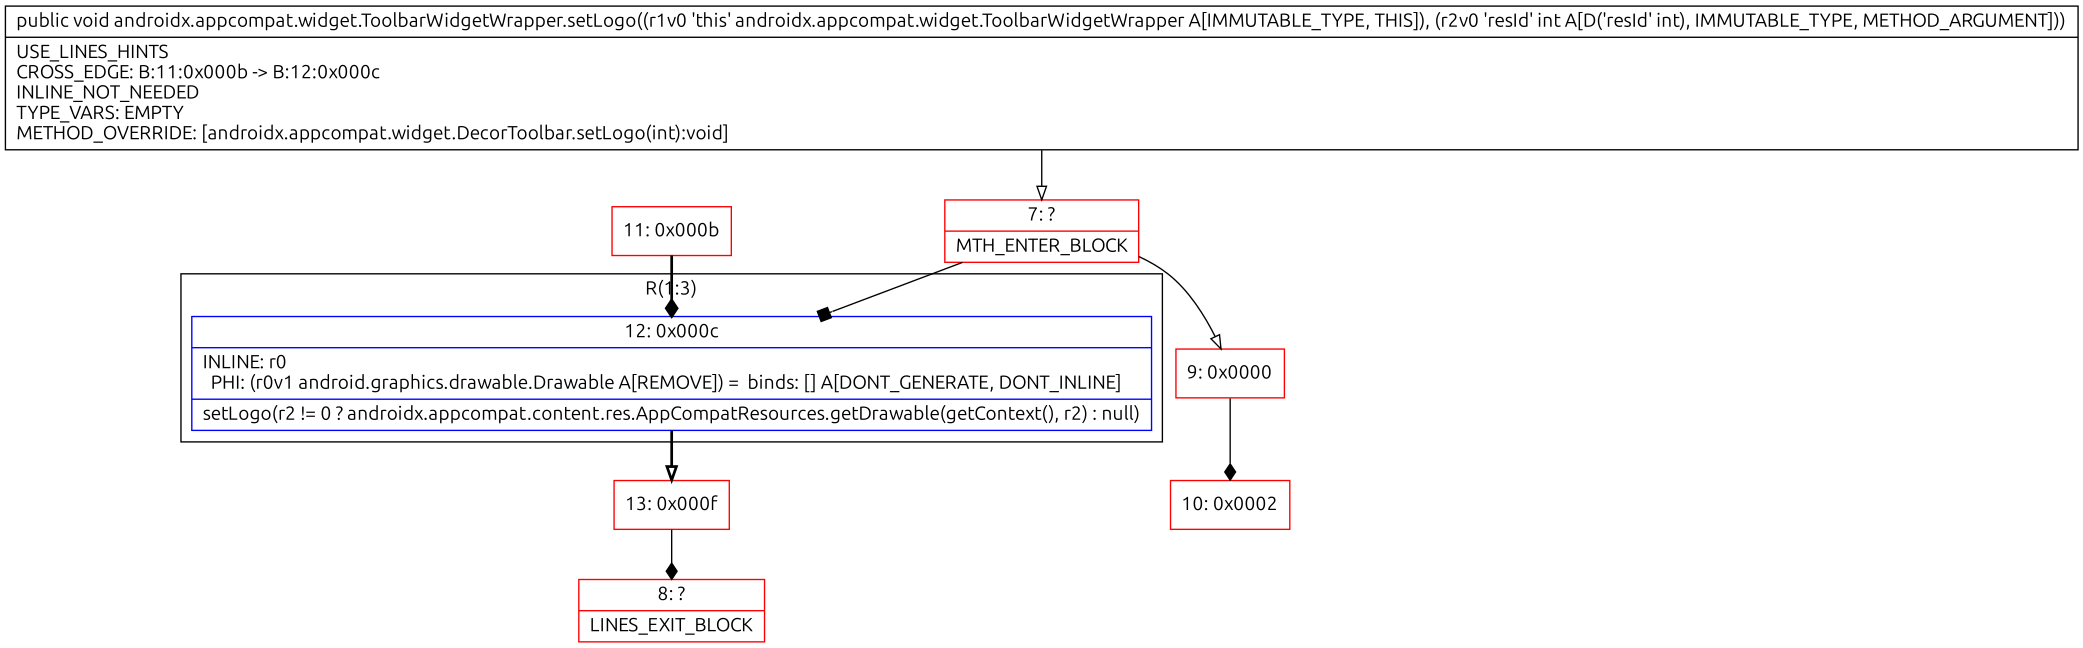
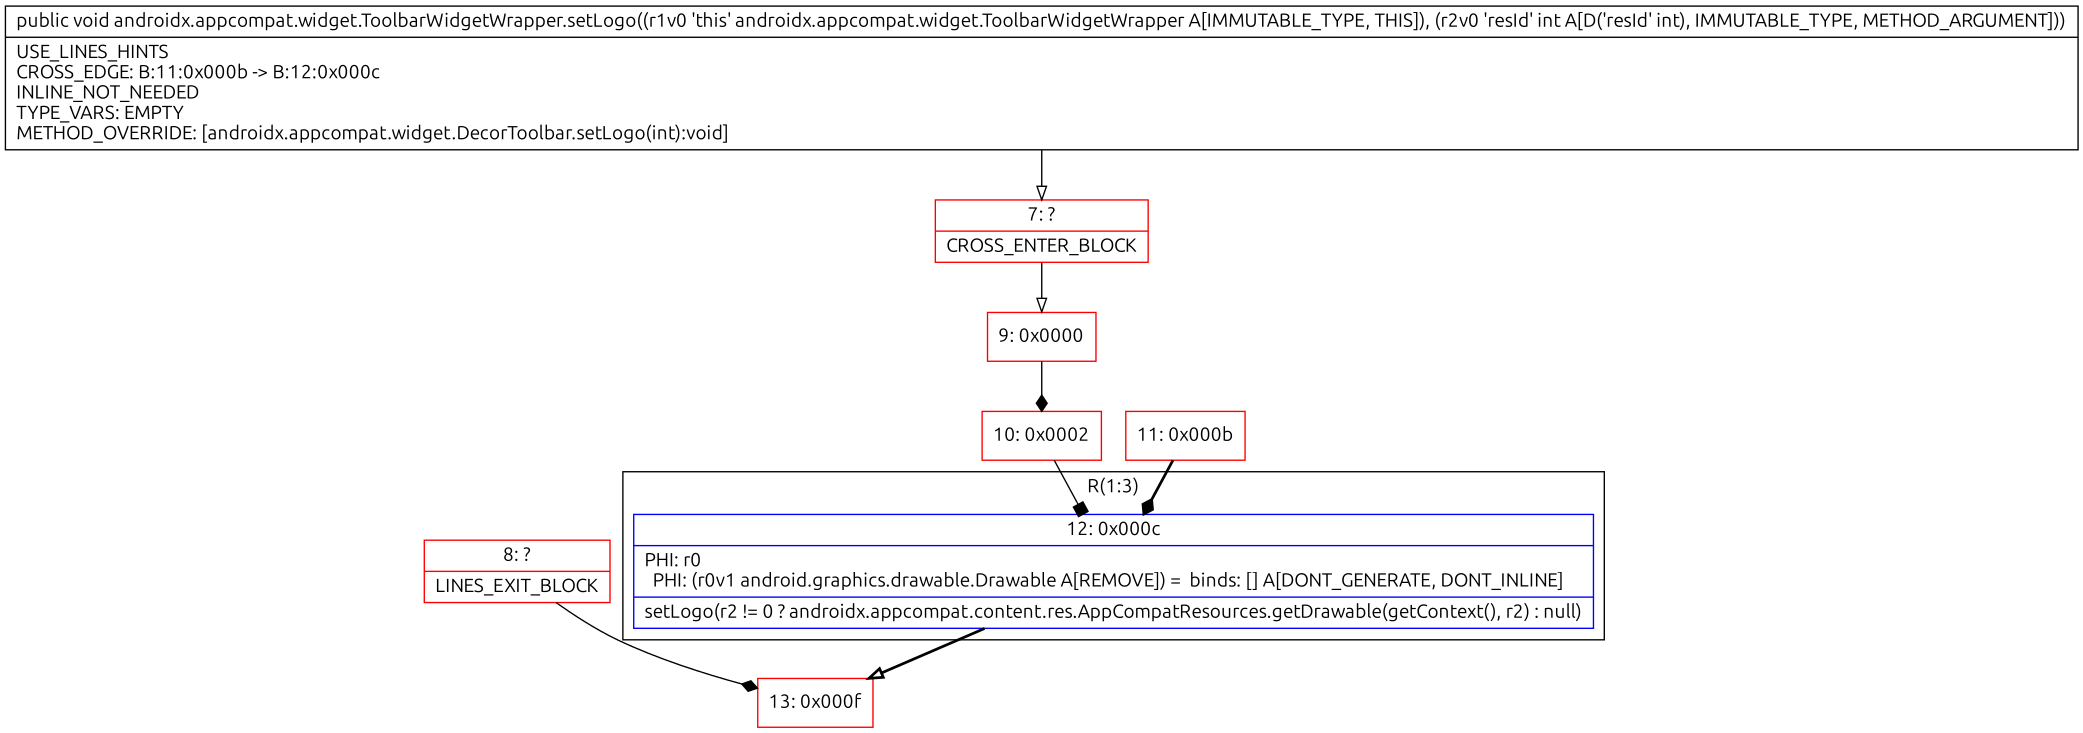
node "7: ?": text "MTH_ENTER_BLOCK" -> "CROSS_ENTER_BLOCK"
edge "7: ?" -> "12: 0x000c": now "10: 0x0002" -> "12: 0x000c"
node "12: 0x000c": text "INLINE: r0" -> "PHI: r0"
edge "13: 0x000f" -> "8: ?": reversed
